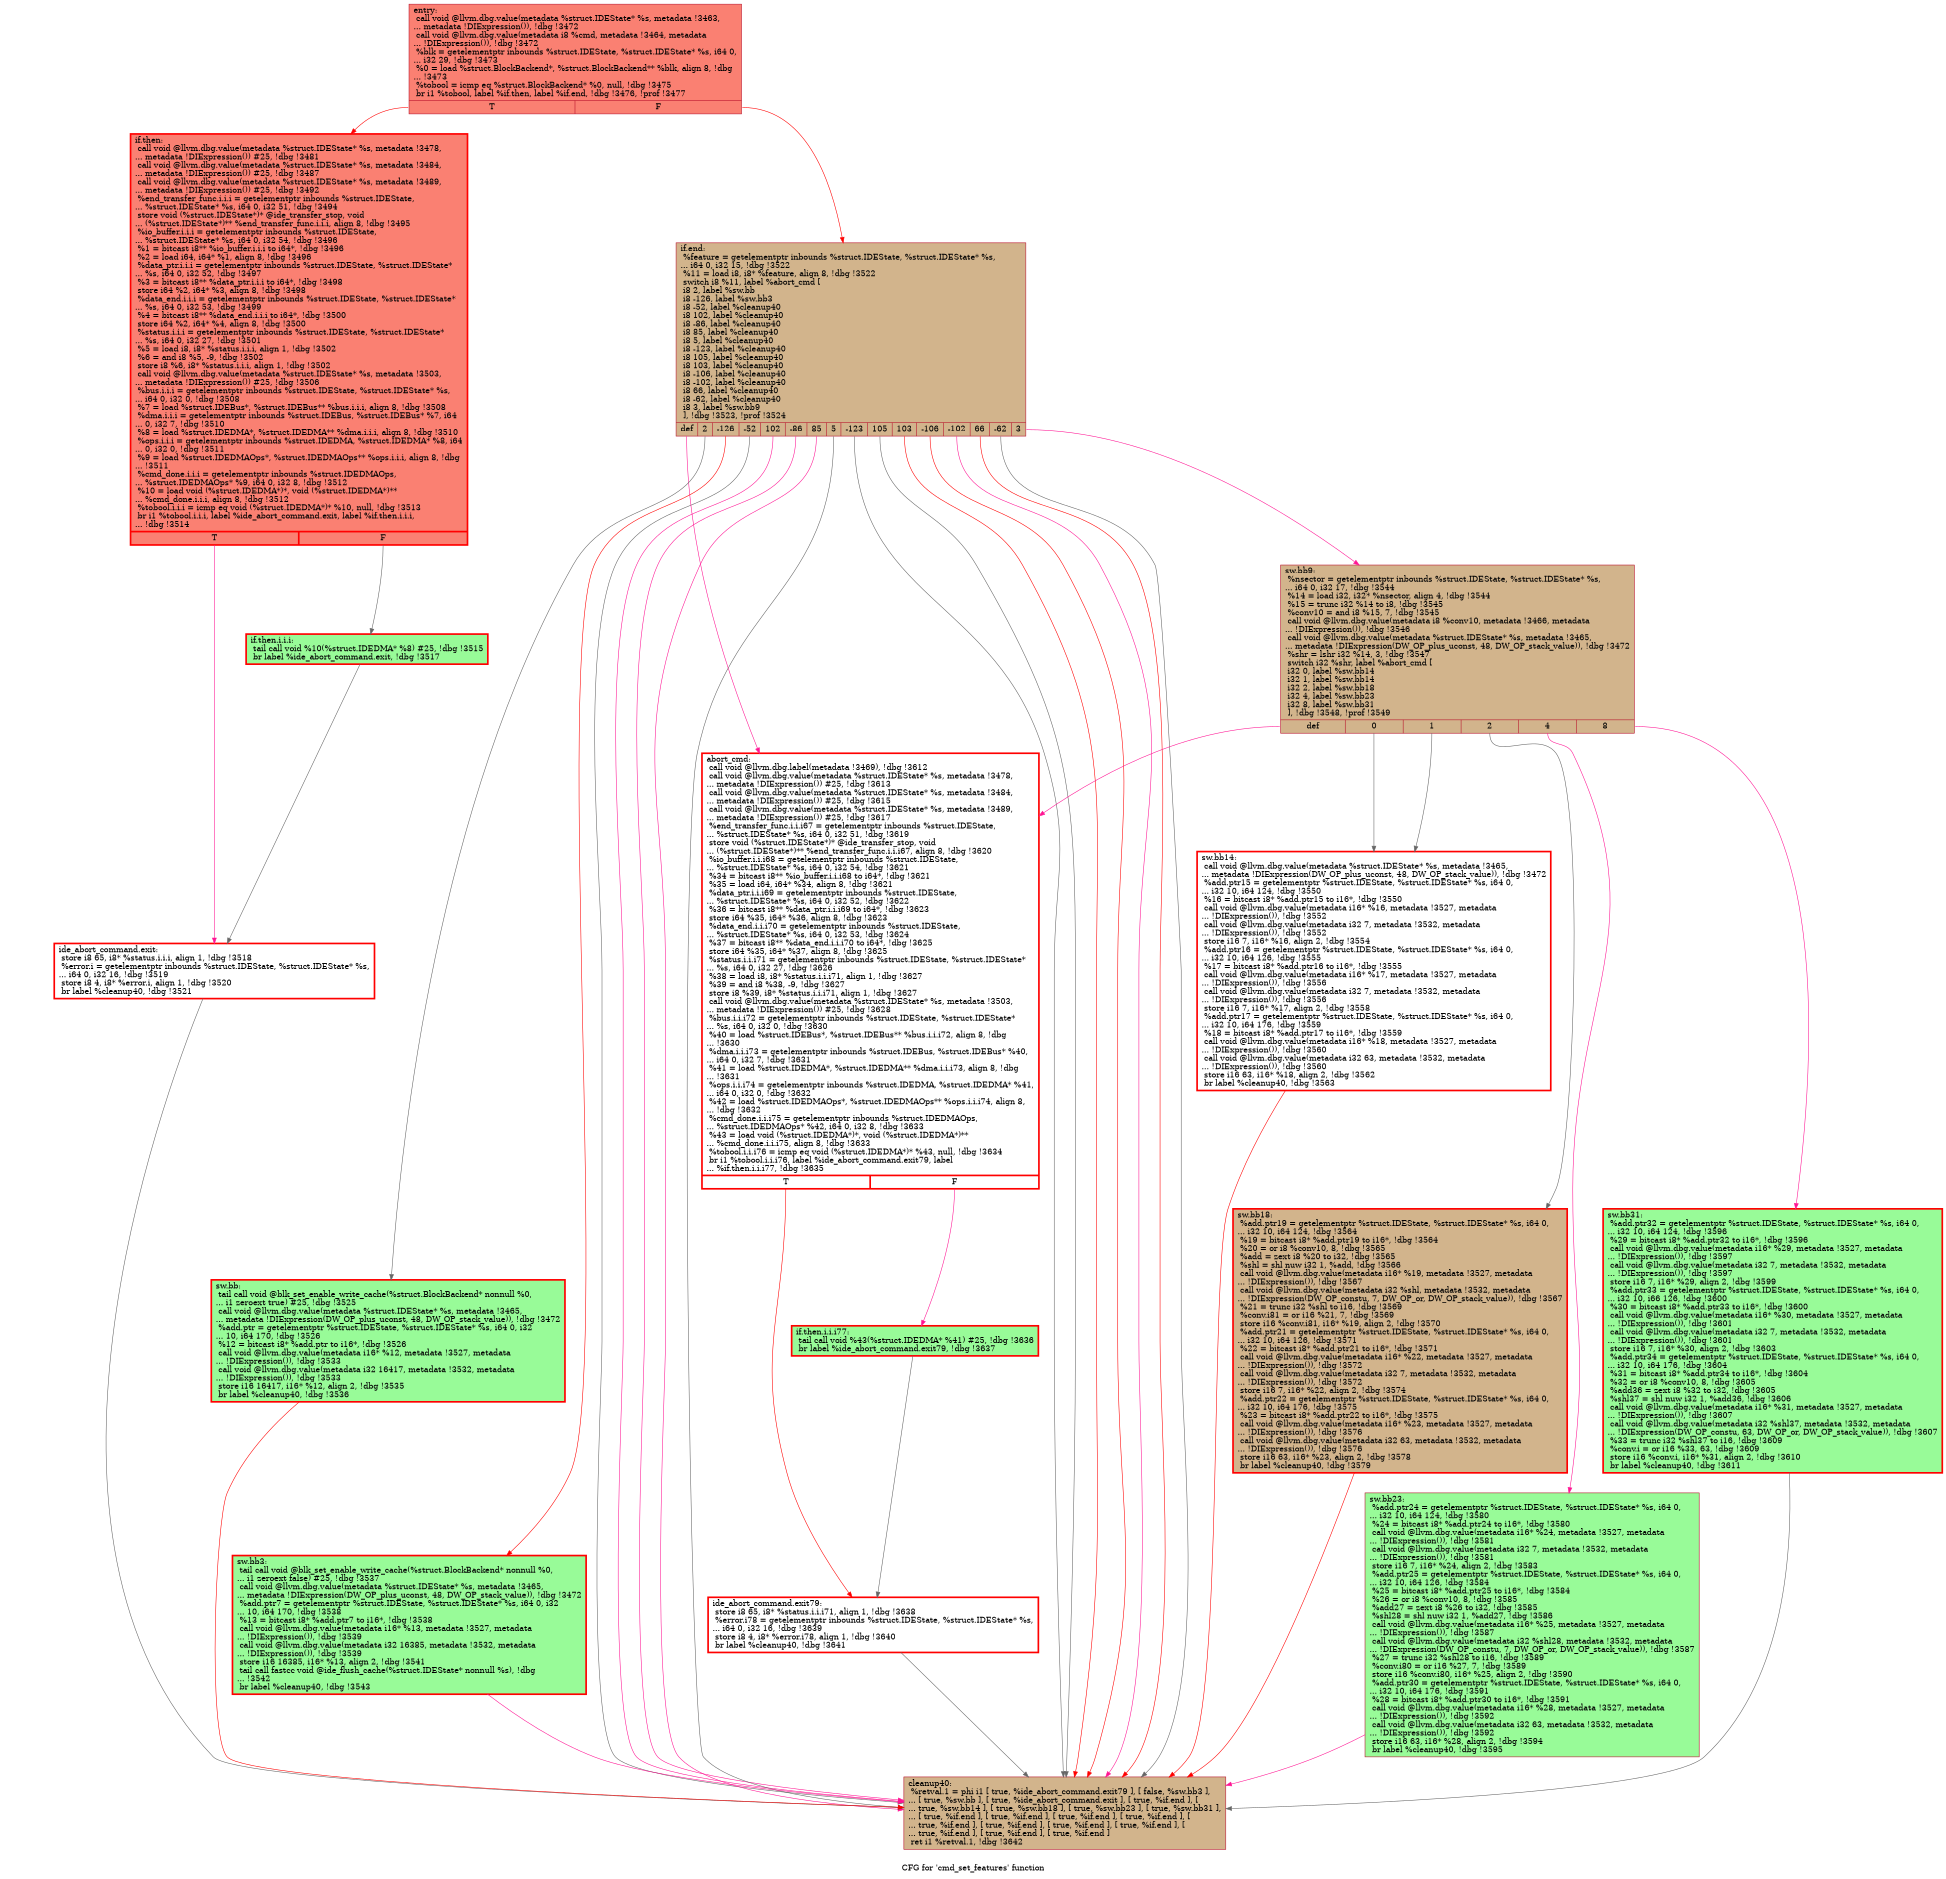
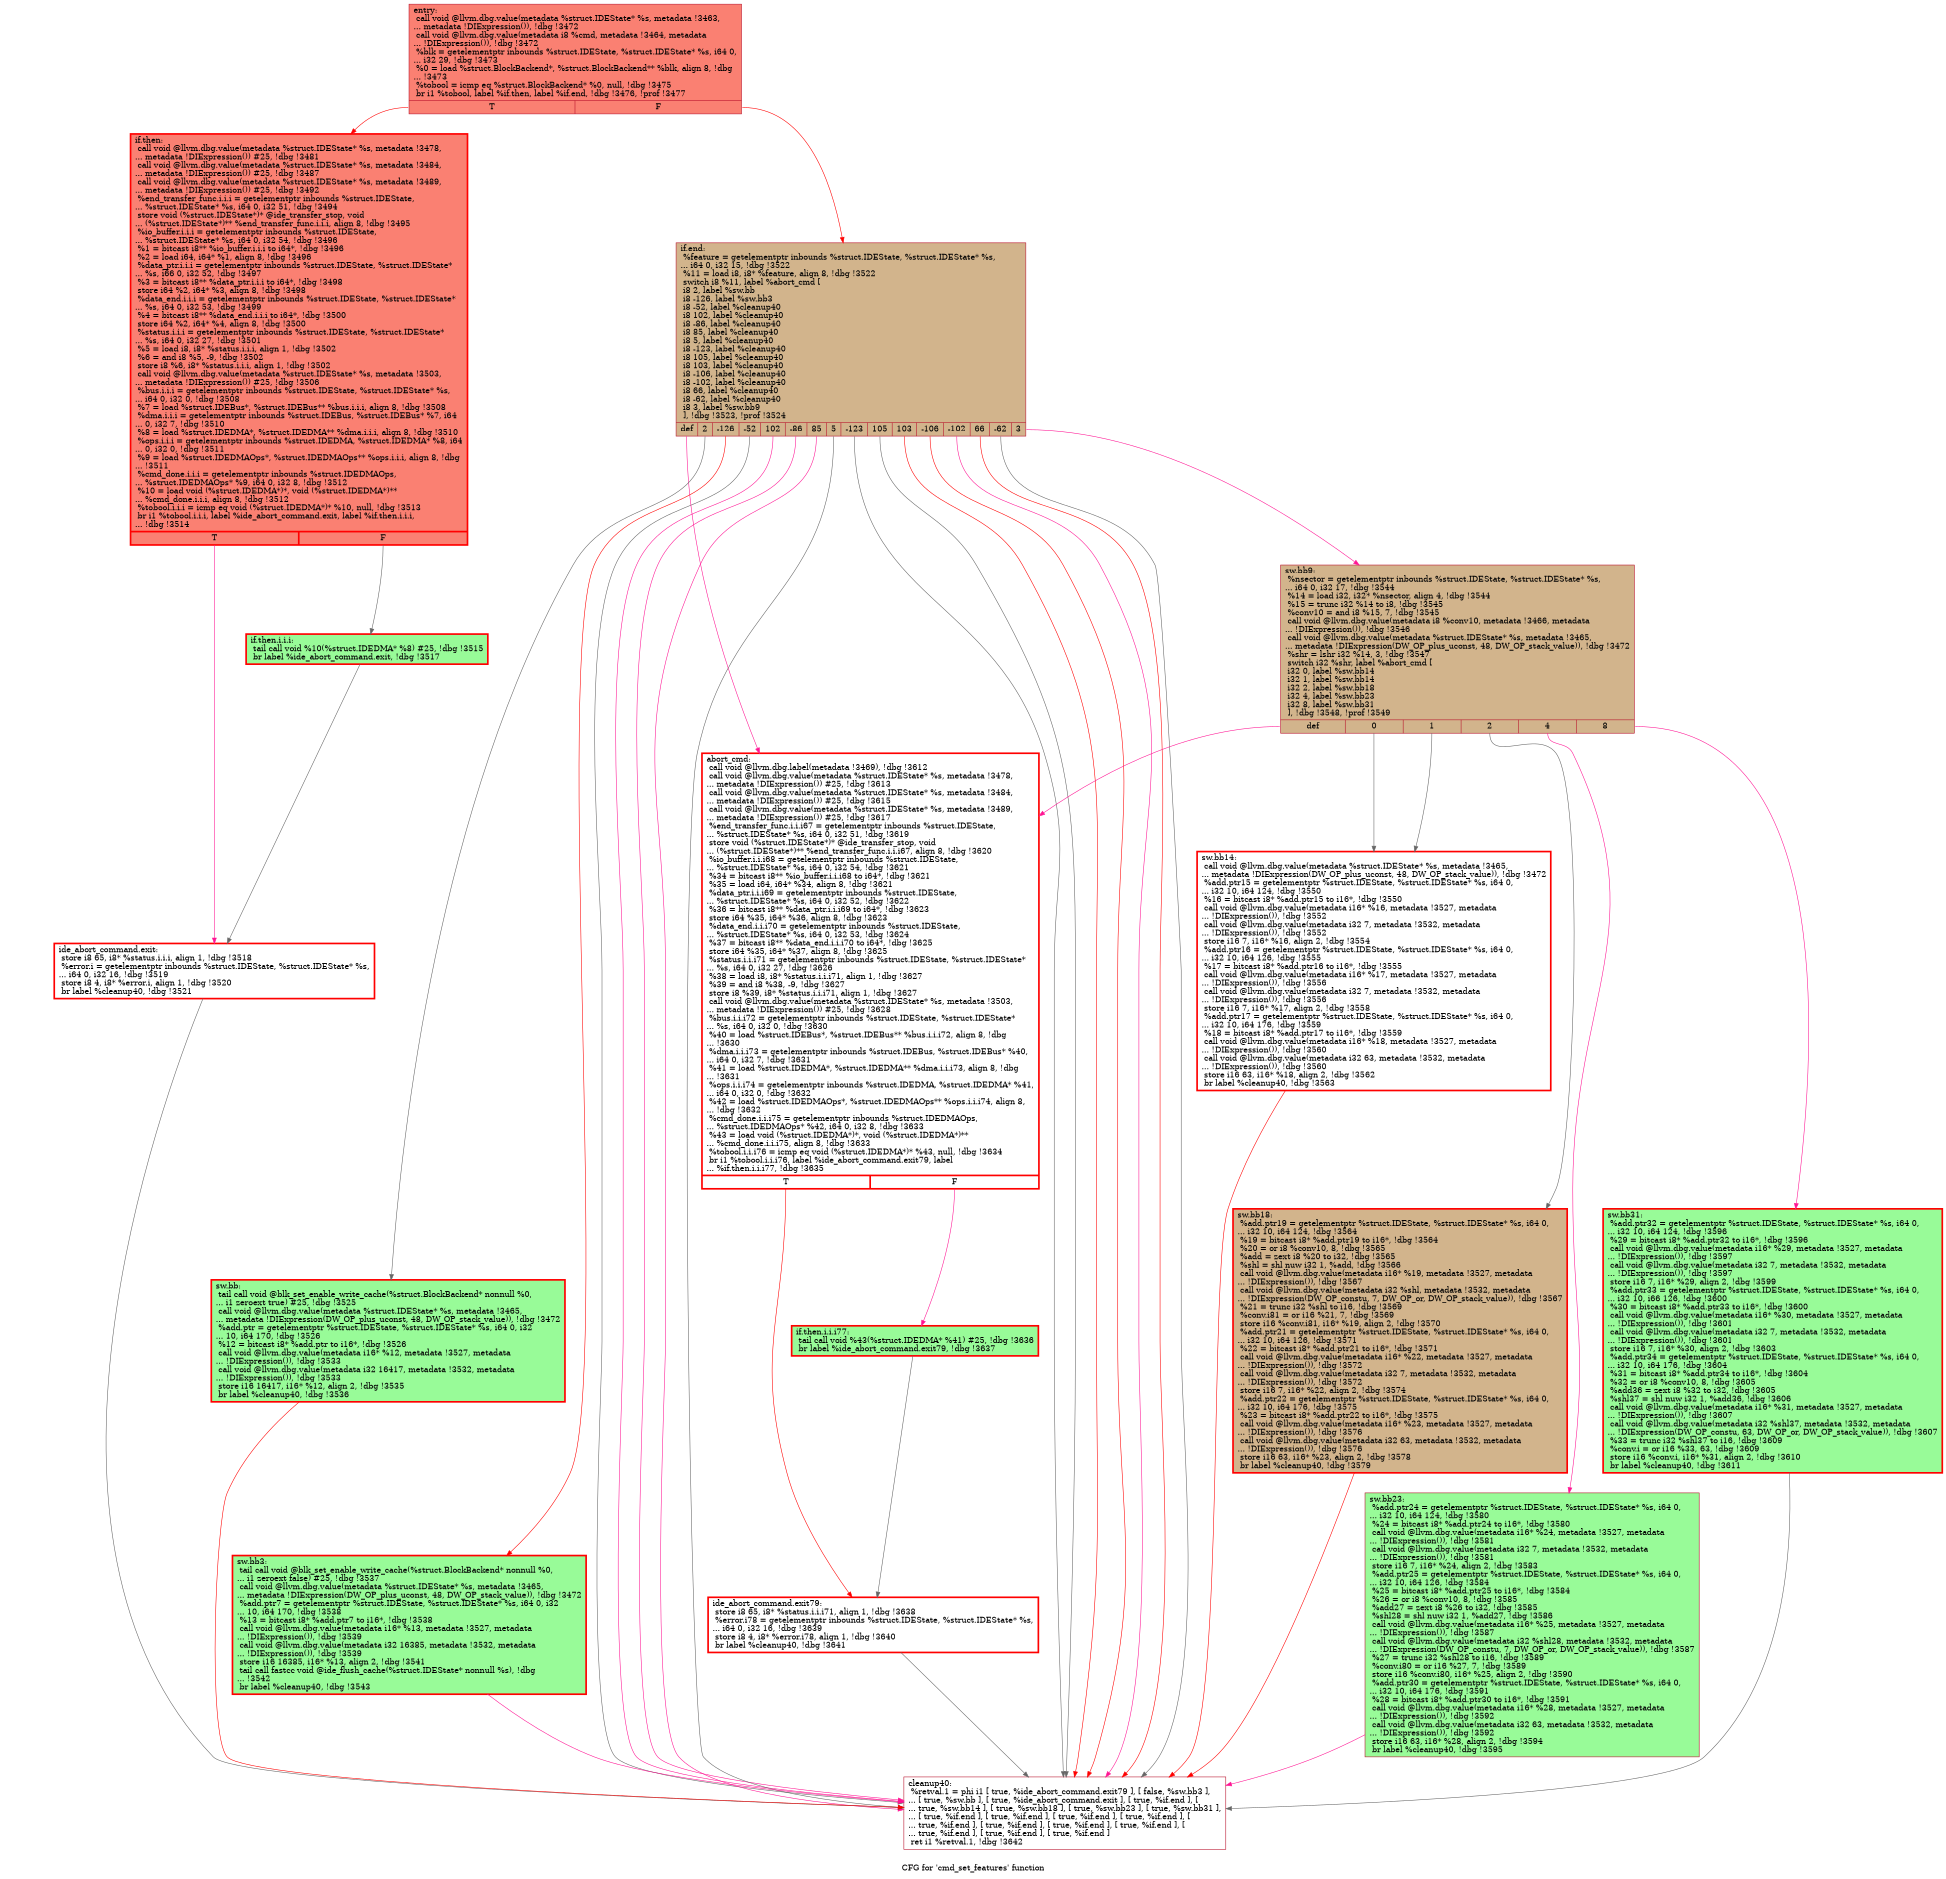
node "if.then:": text "... %s, i64 0, i32 52, !dbg !3497" -> "... %s, i66 0, i32 52, !dbg !3497"
node "cleanup40:": fillcolor tan -> white
